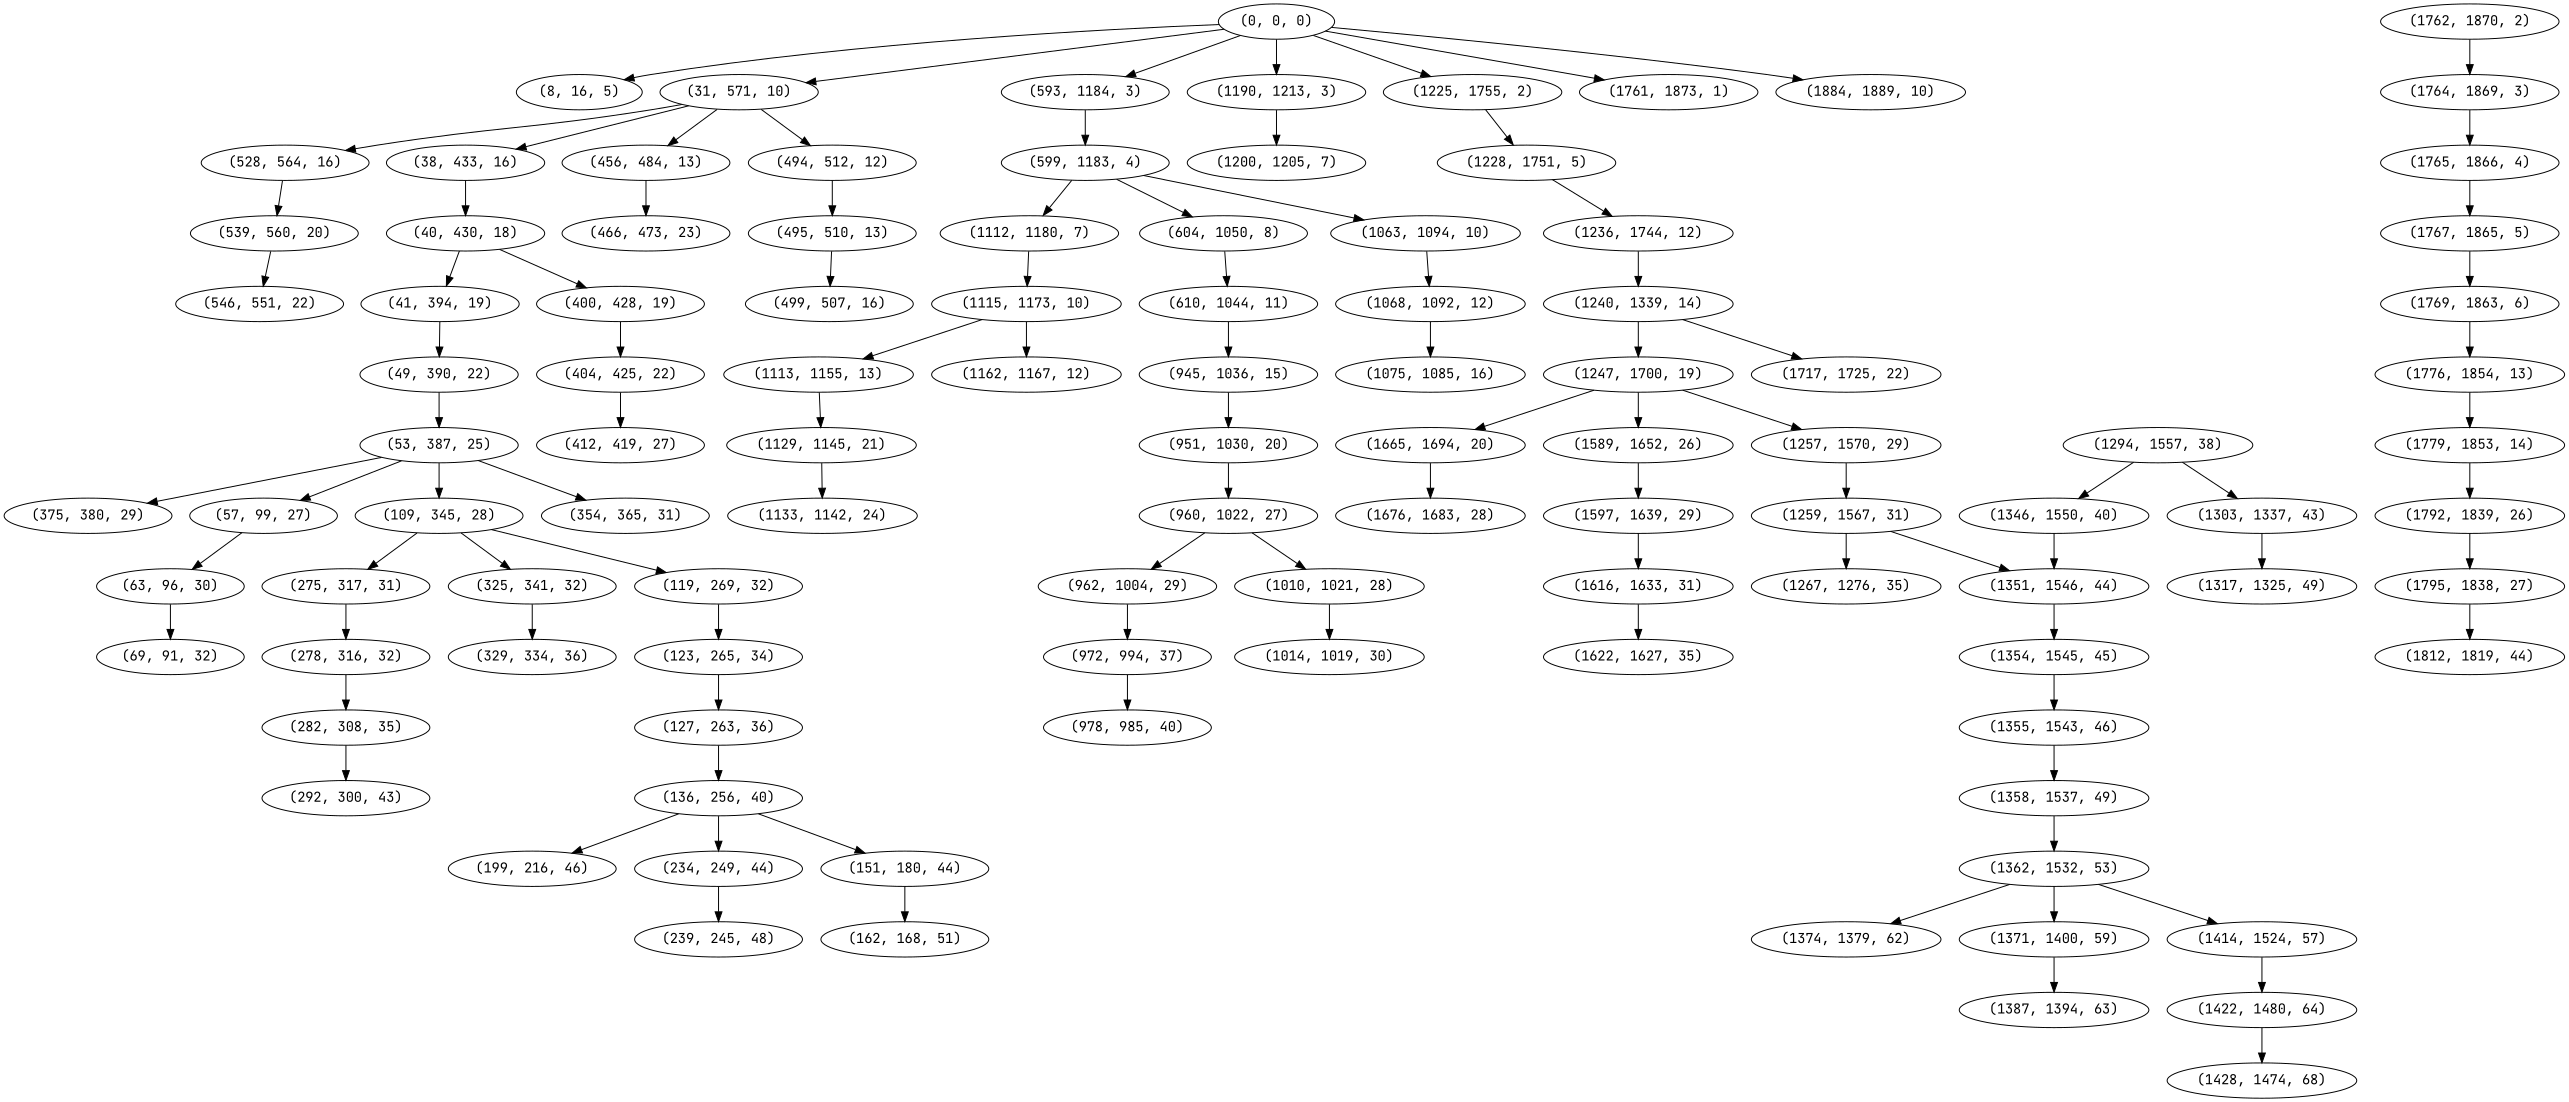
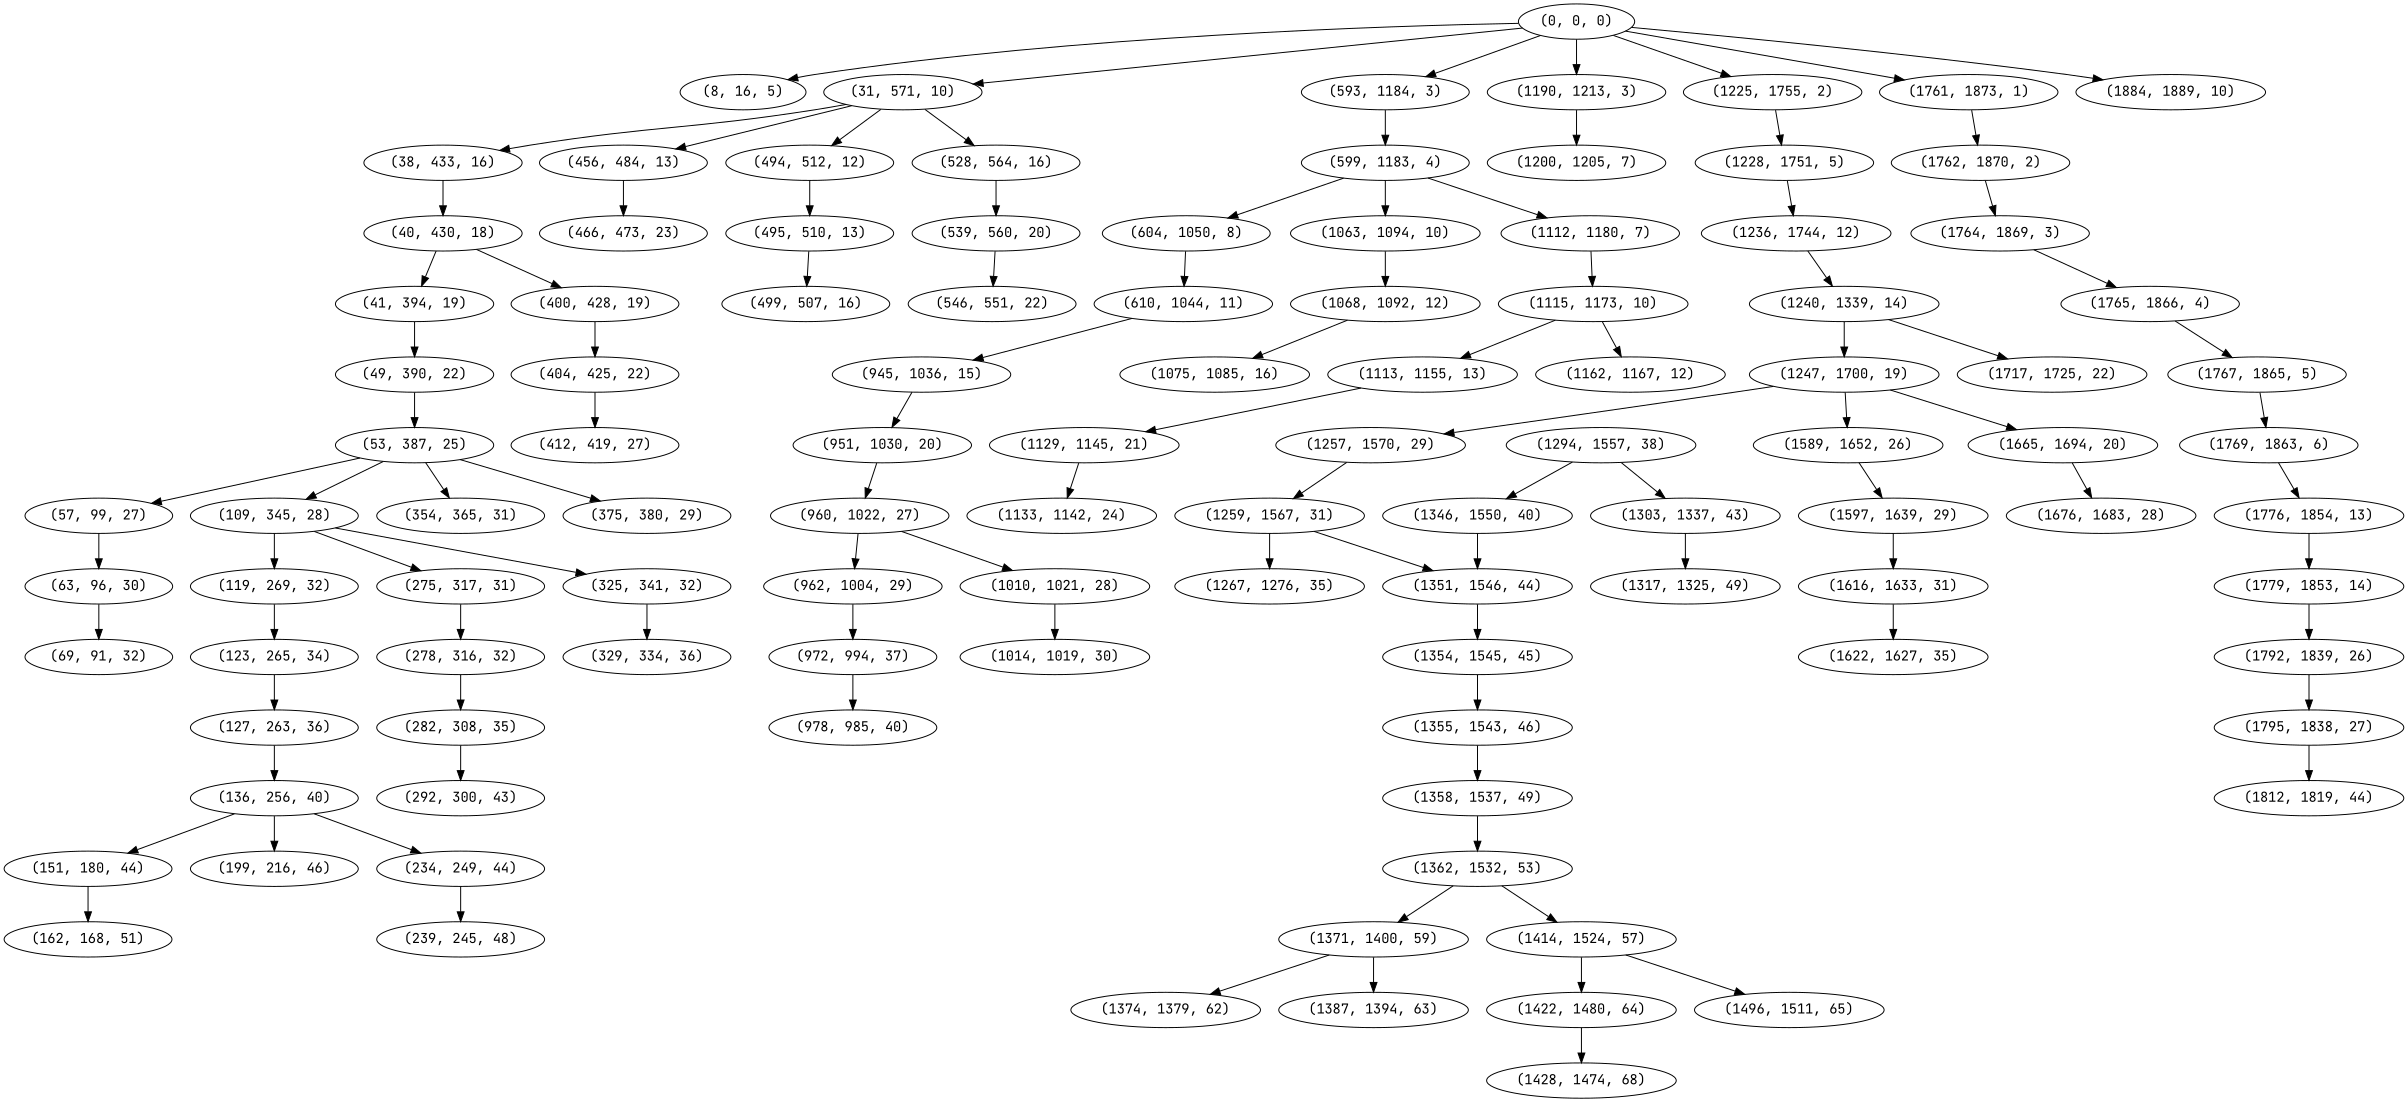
edge "(1761, 1873, 1)" -> "(1762, 1870, 2)": added
edge "(1362, 1532, 53)" -> "(1374, 1379, 62)": now "(1371, 1400, 59)" -> "(1374, 1379, 62)"
node "(1496, 1511, 65)": added
